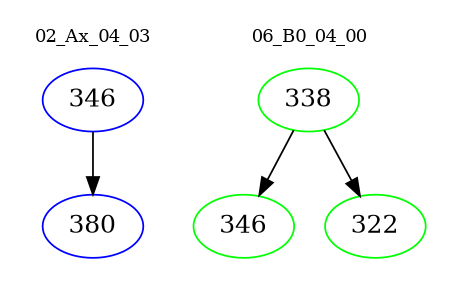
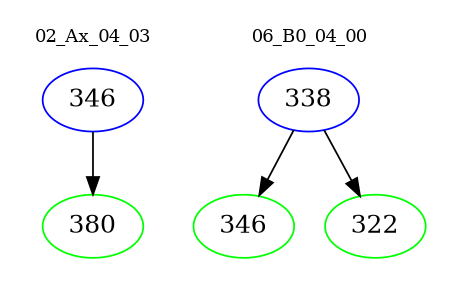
node "338": color green -> blue
node "380": color blue -> green
